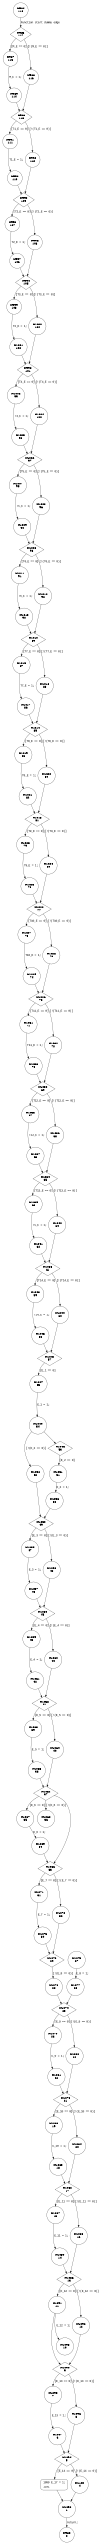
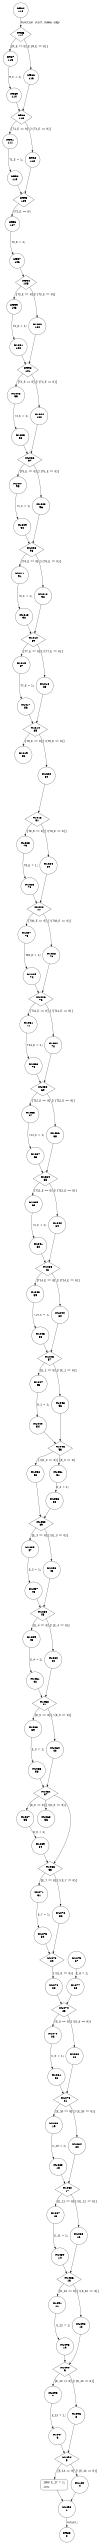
node "N996 108": removed
node "N1021 82": removed
node "N1048 56": added
edge "N1049 54" -> "N1052 52": now "N1046 53" -> "N1052 52"
edge "N1091 11" -> "N1090 9": now "N1093 10" -> "N1090 9"
